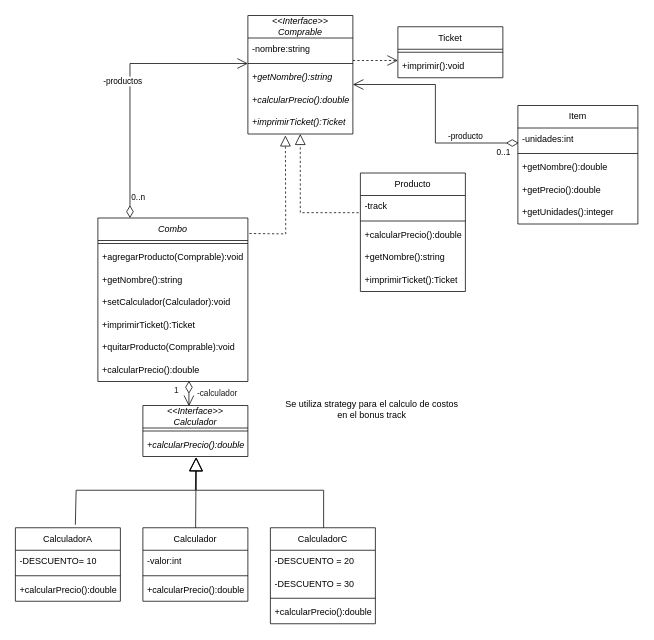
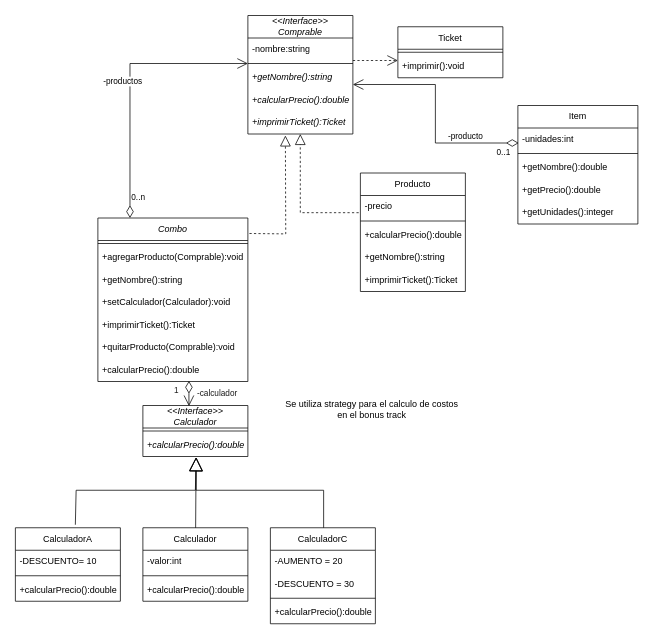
node "-track": label "-track" -> "-precio"
node "-DESCUENTO = 20": label "-DESCUENTO = 20" -> "-AUMENTO = 20"
